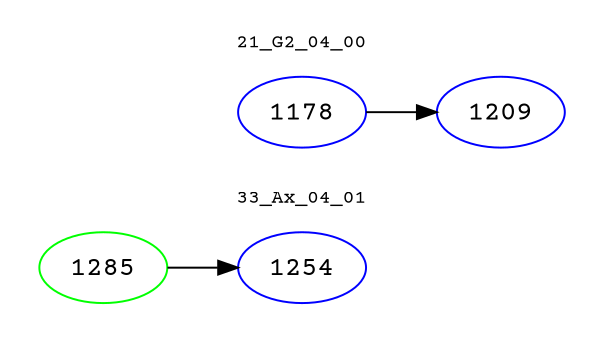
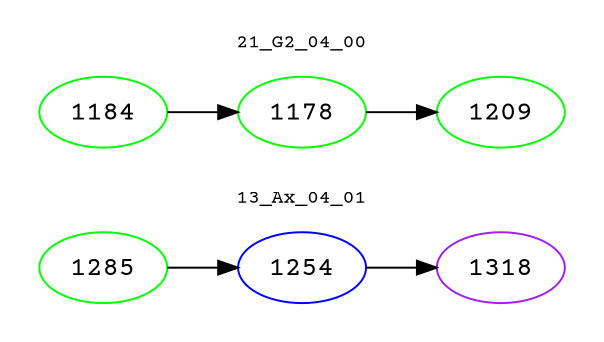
node "1184": added
node "1178": color blue -> green
node "1209": color blue -> green
cluster "33_Ax_04_01": label "33_Ax_04_01" -> "13_Ax_04_01"
node "1318": added
